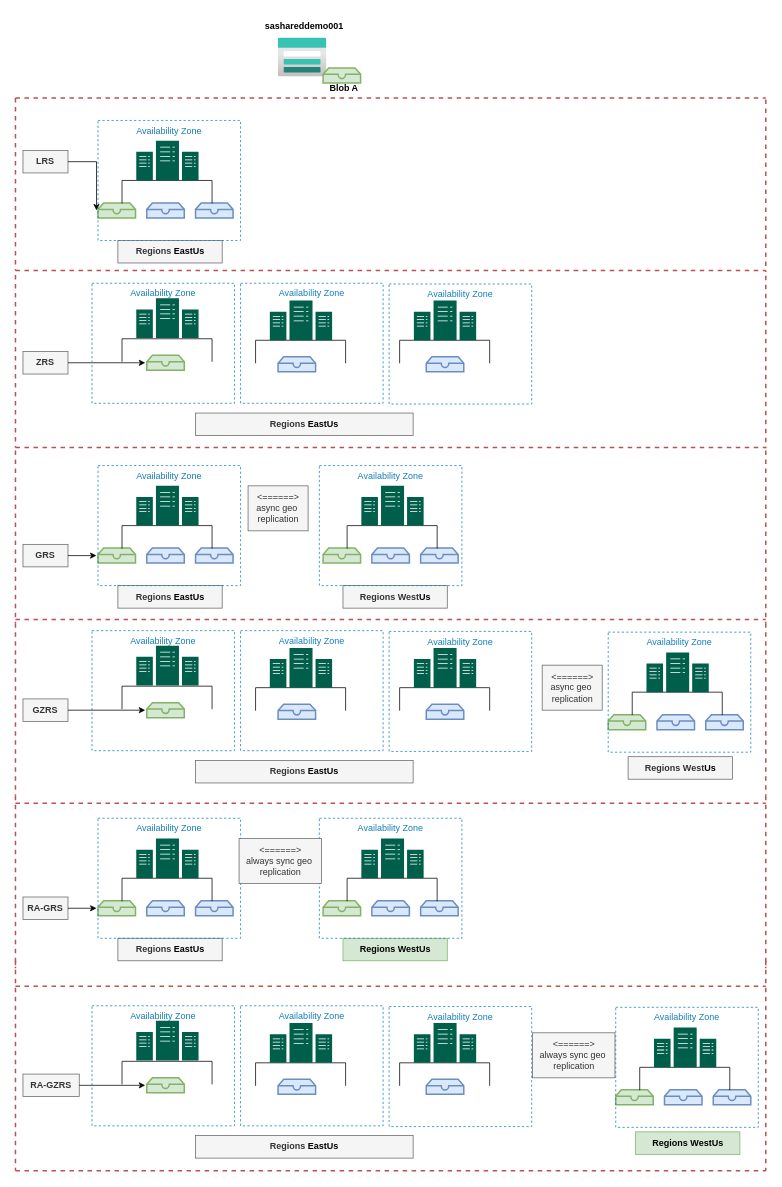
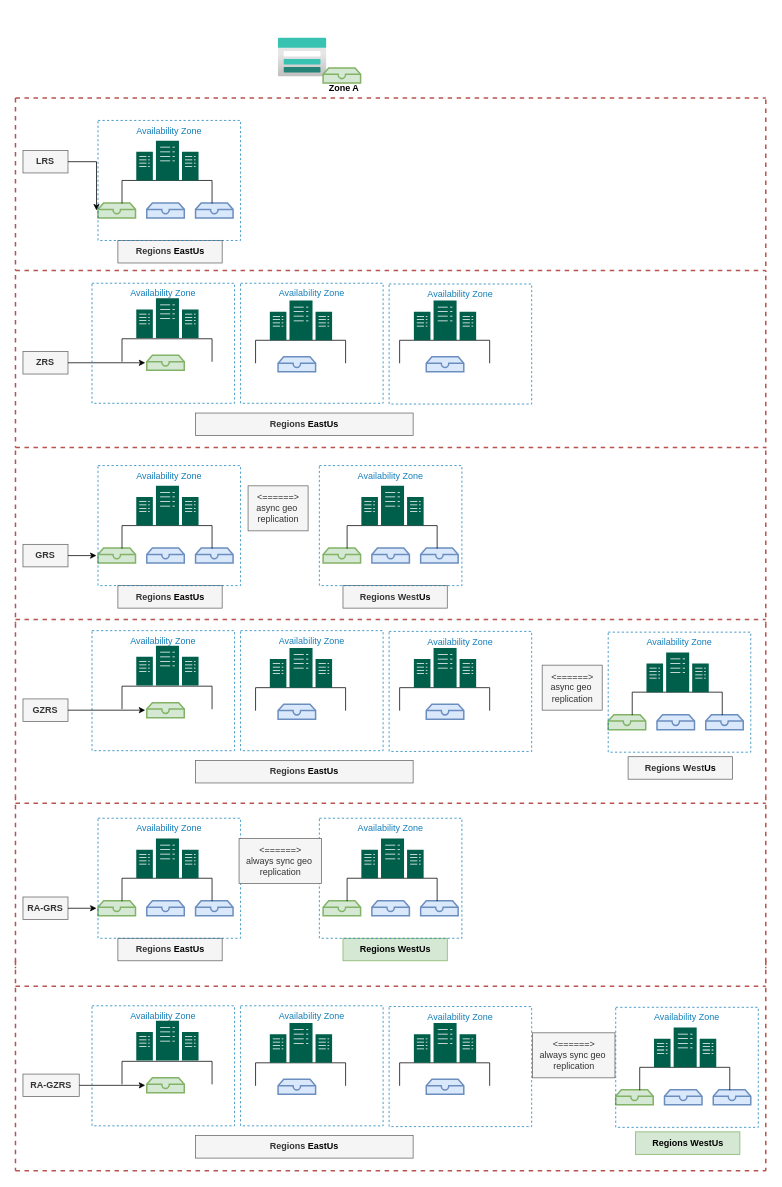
node "sashareddemo001": removed
node "Blob A": label "Blob A" -> "Zone A"
